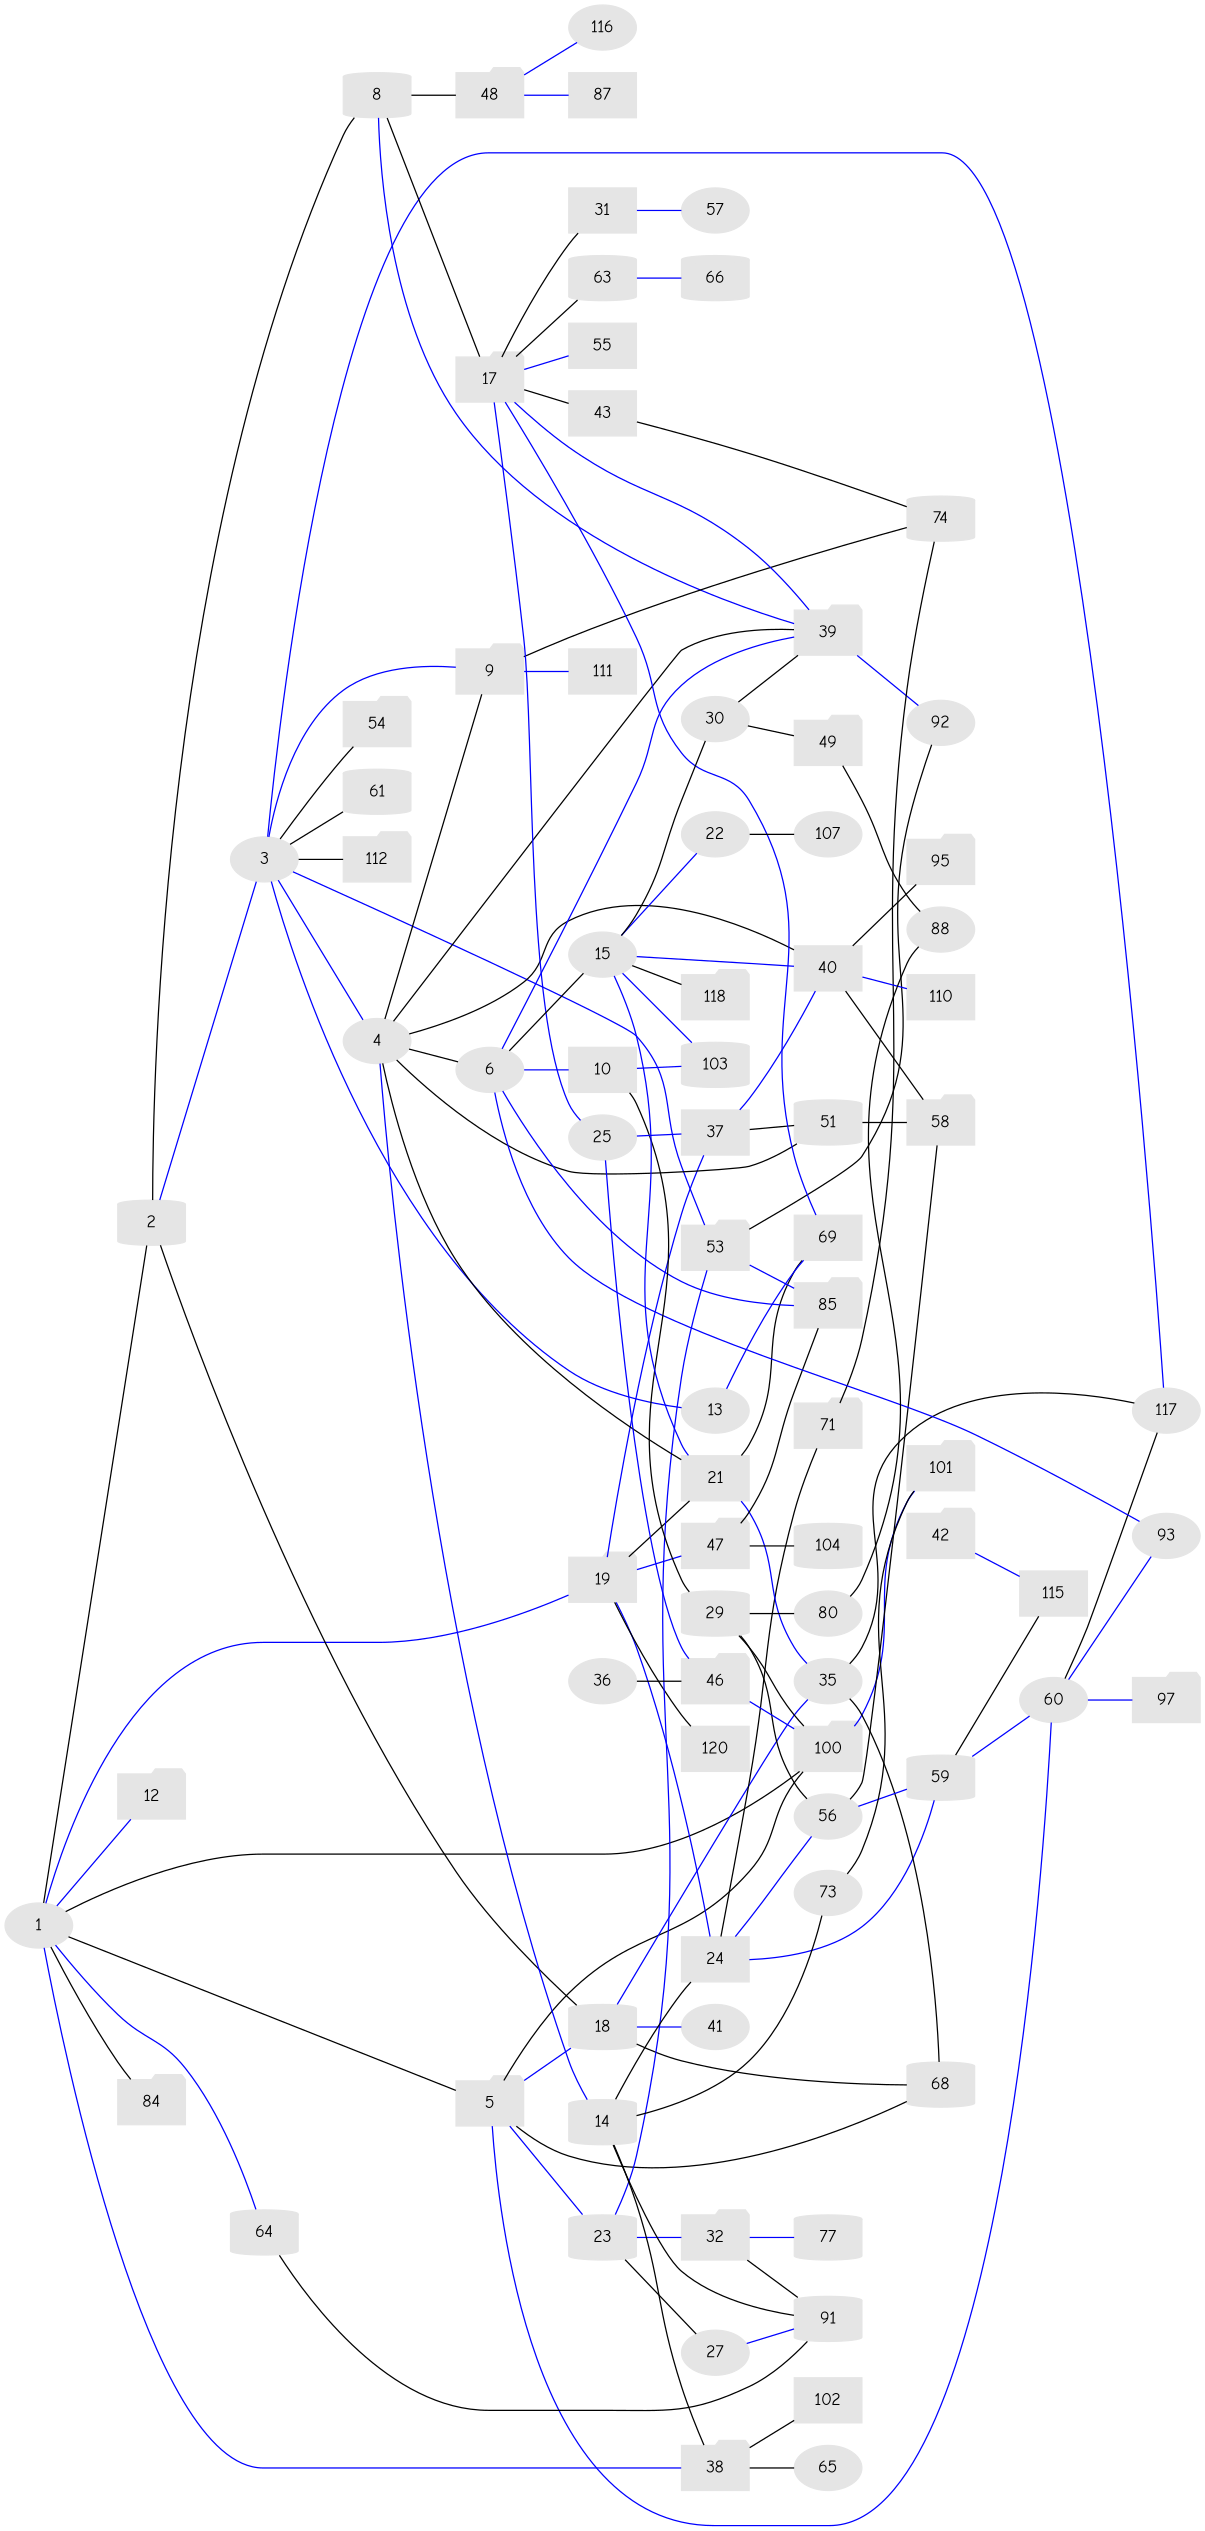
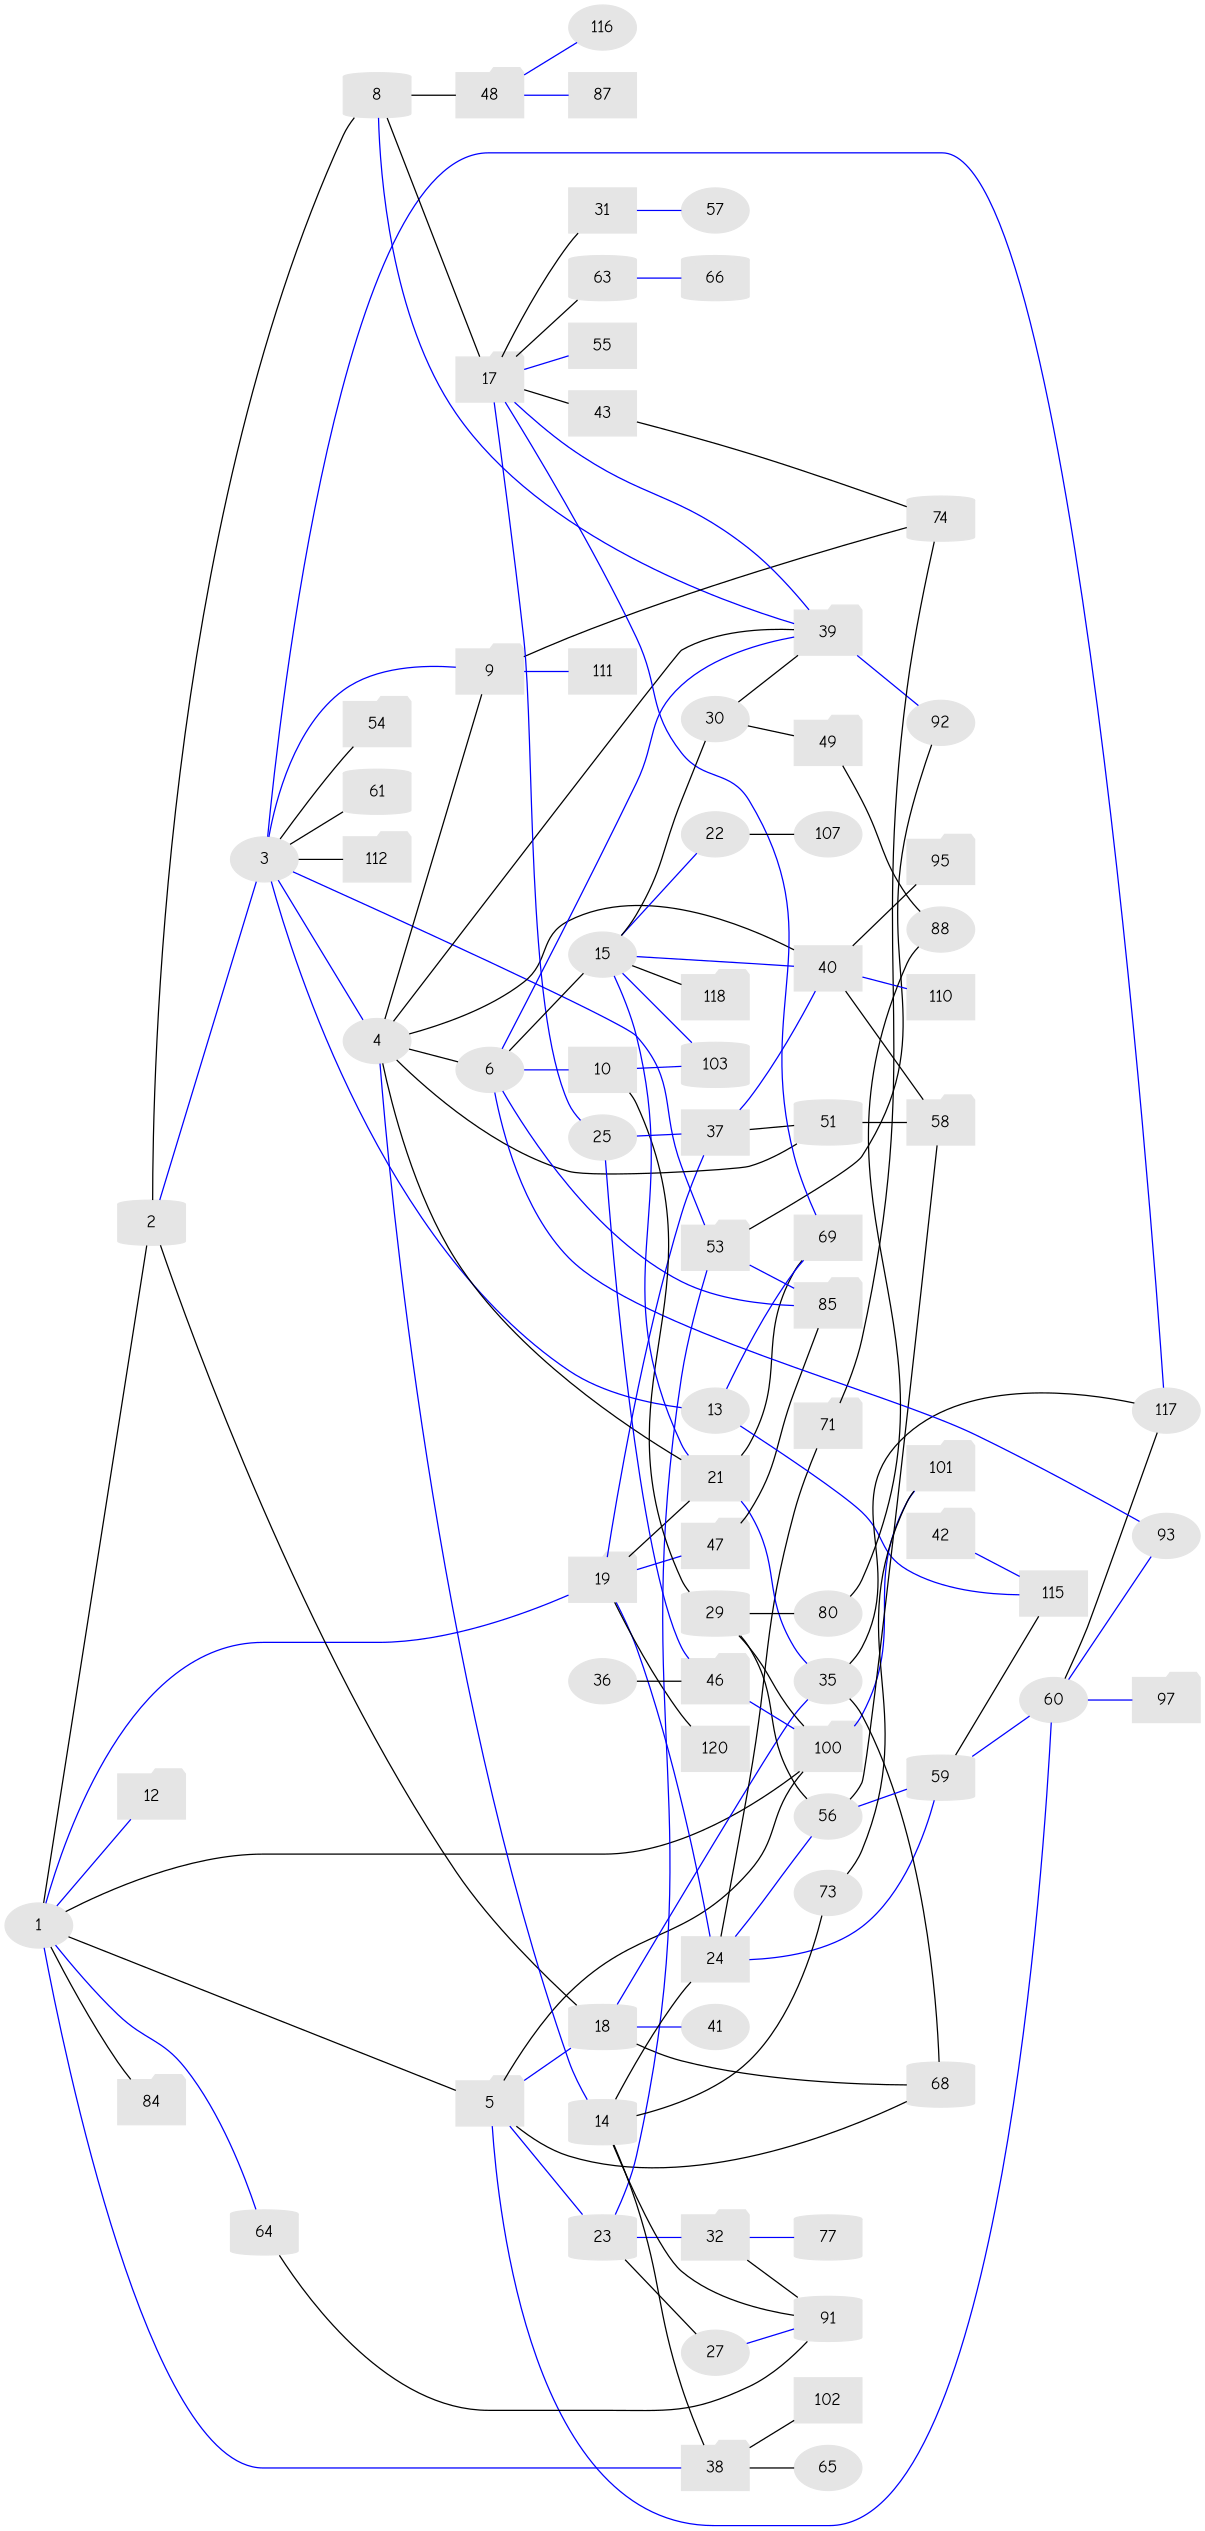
edge "13" -- "115": added
node "104": removed
